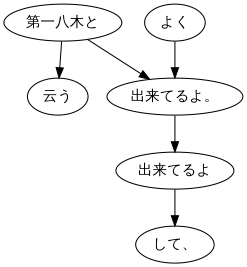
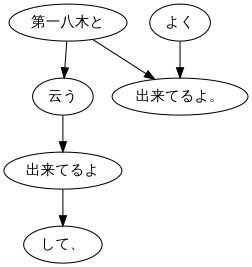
edge "出来てるよ。" -> "出来てるよ": now "云う" -> "出来てるよ"
